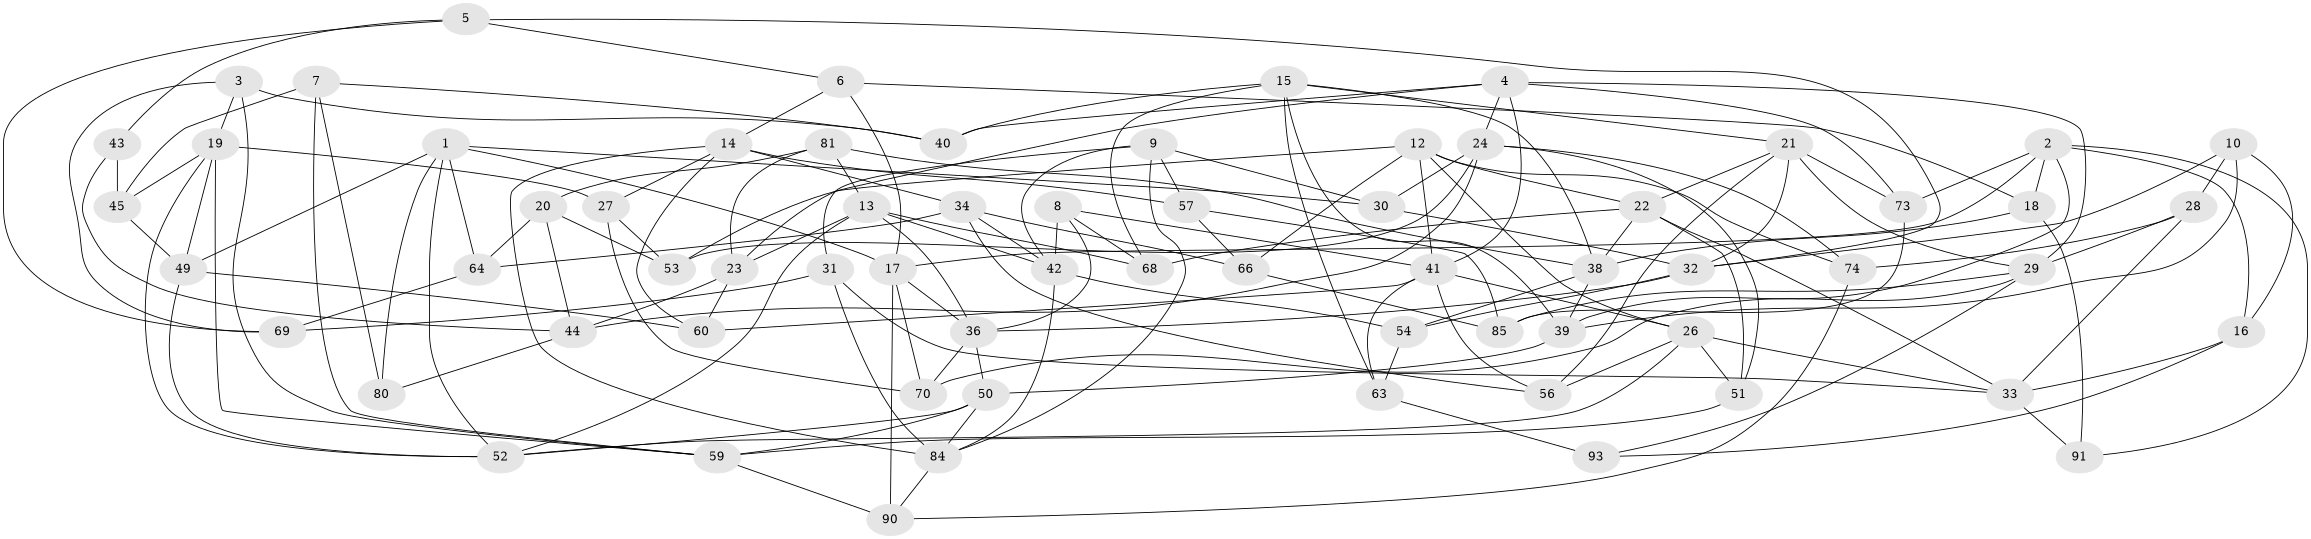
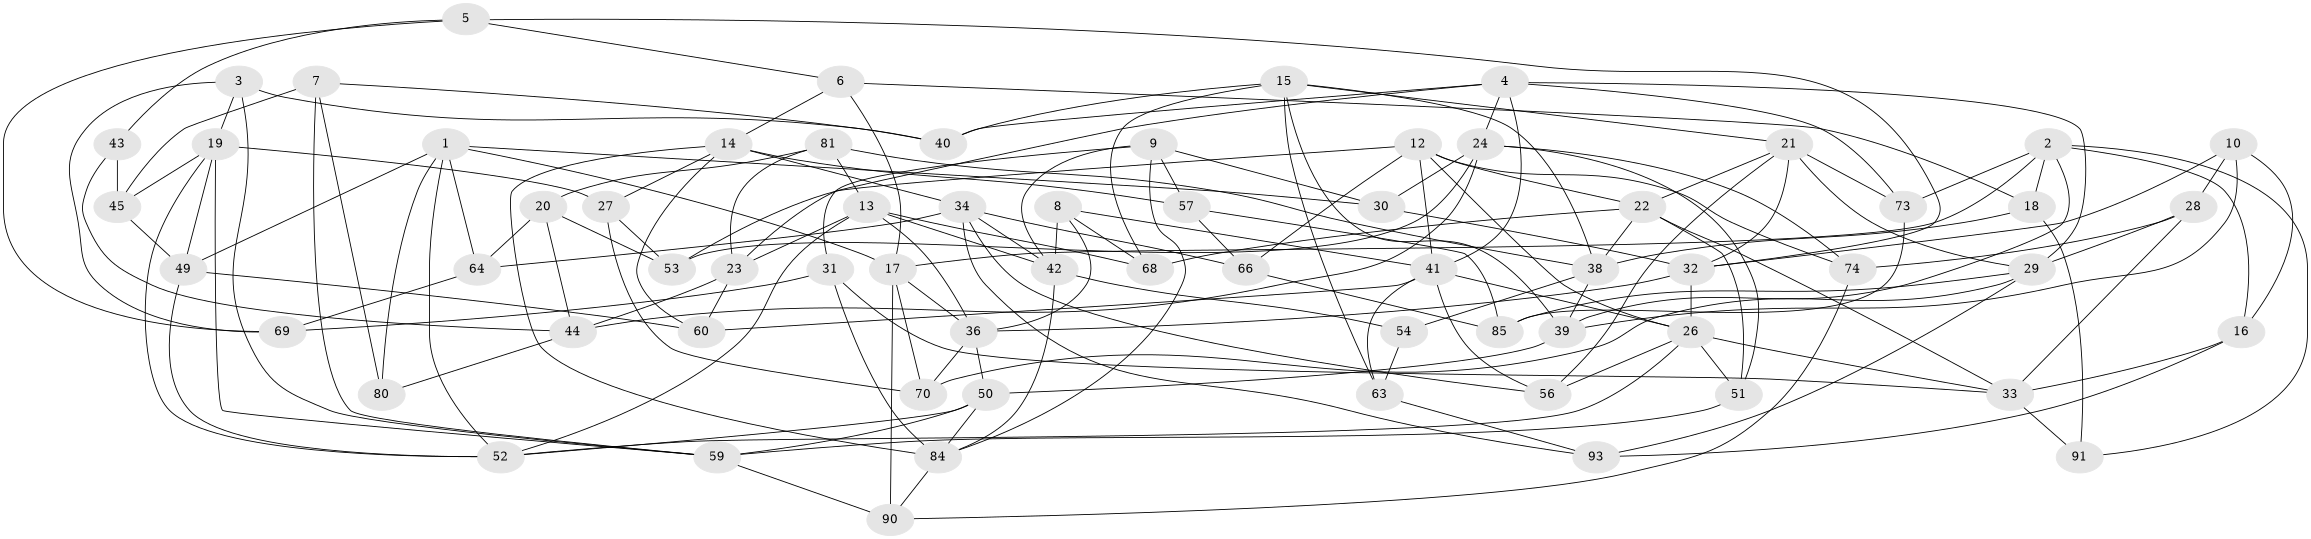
edge "32" -- "54": now "32" -- "26"
edge "34" -- "93": added
